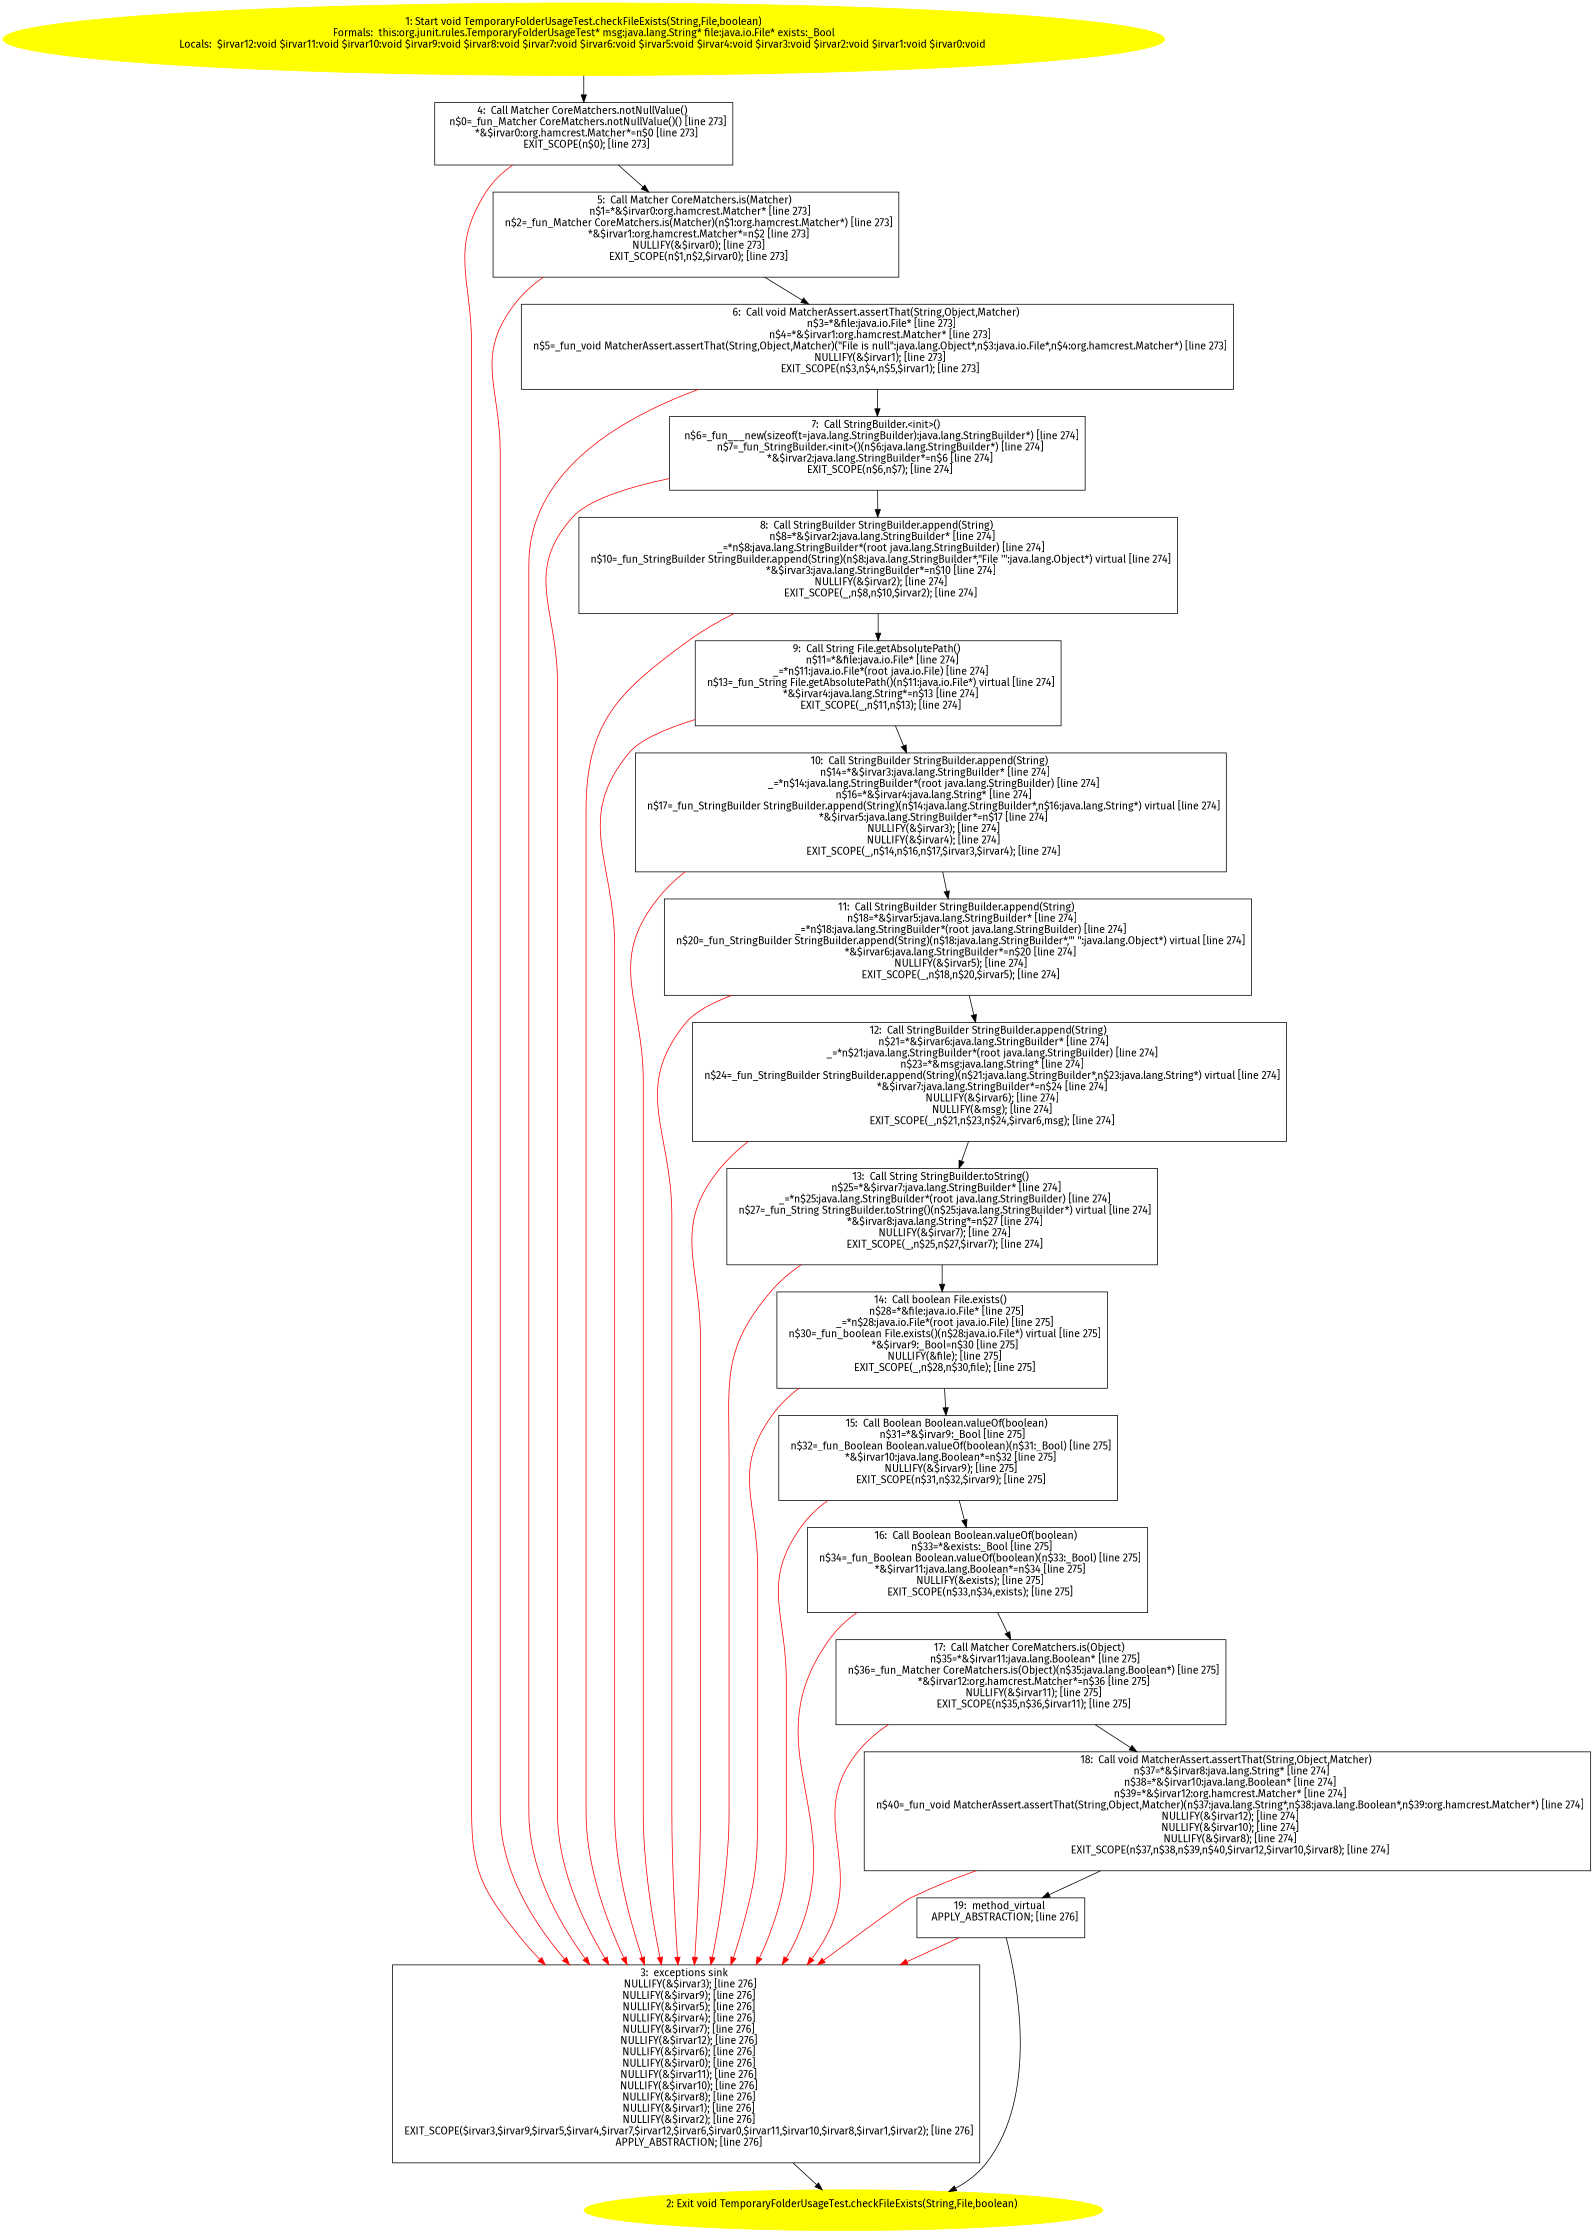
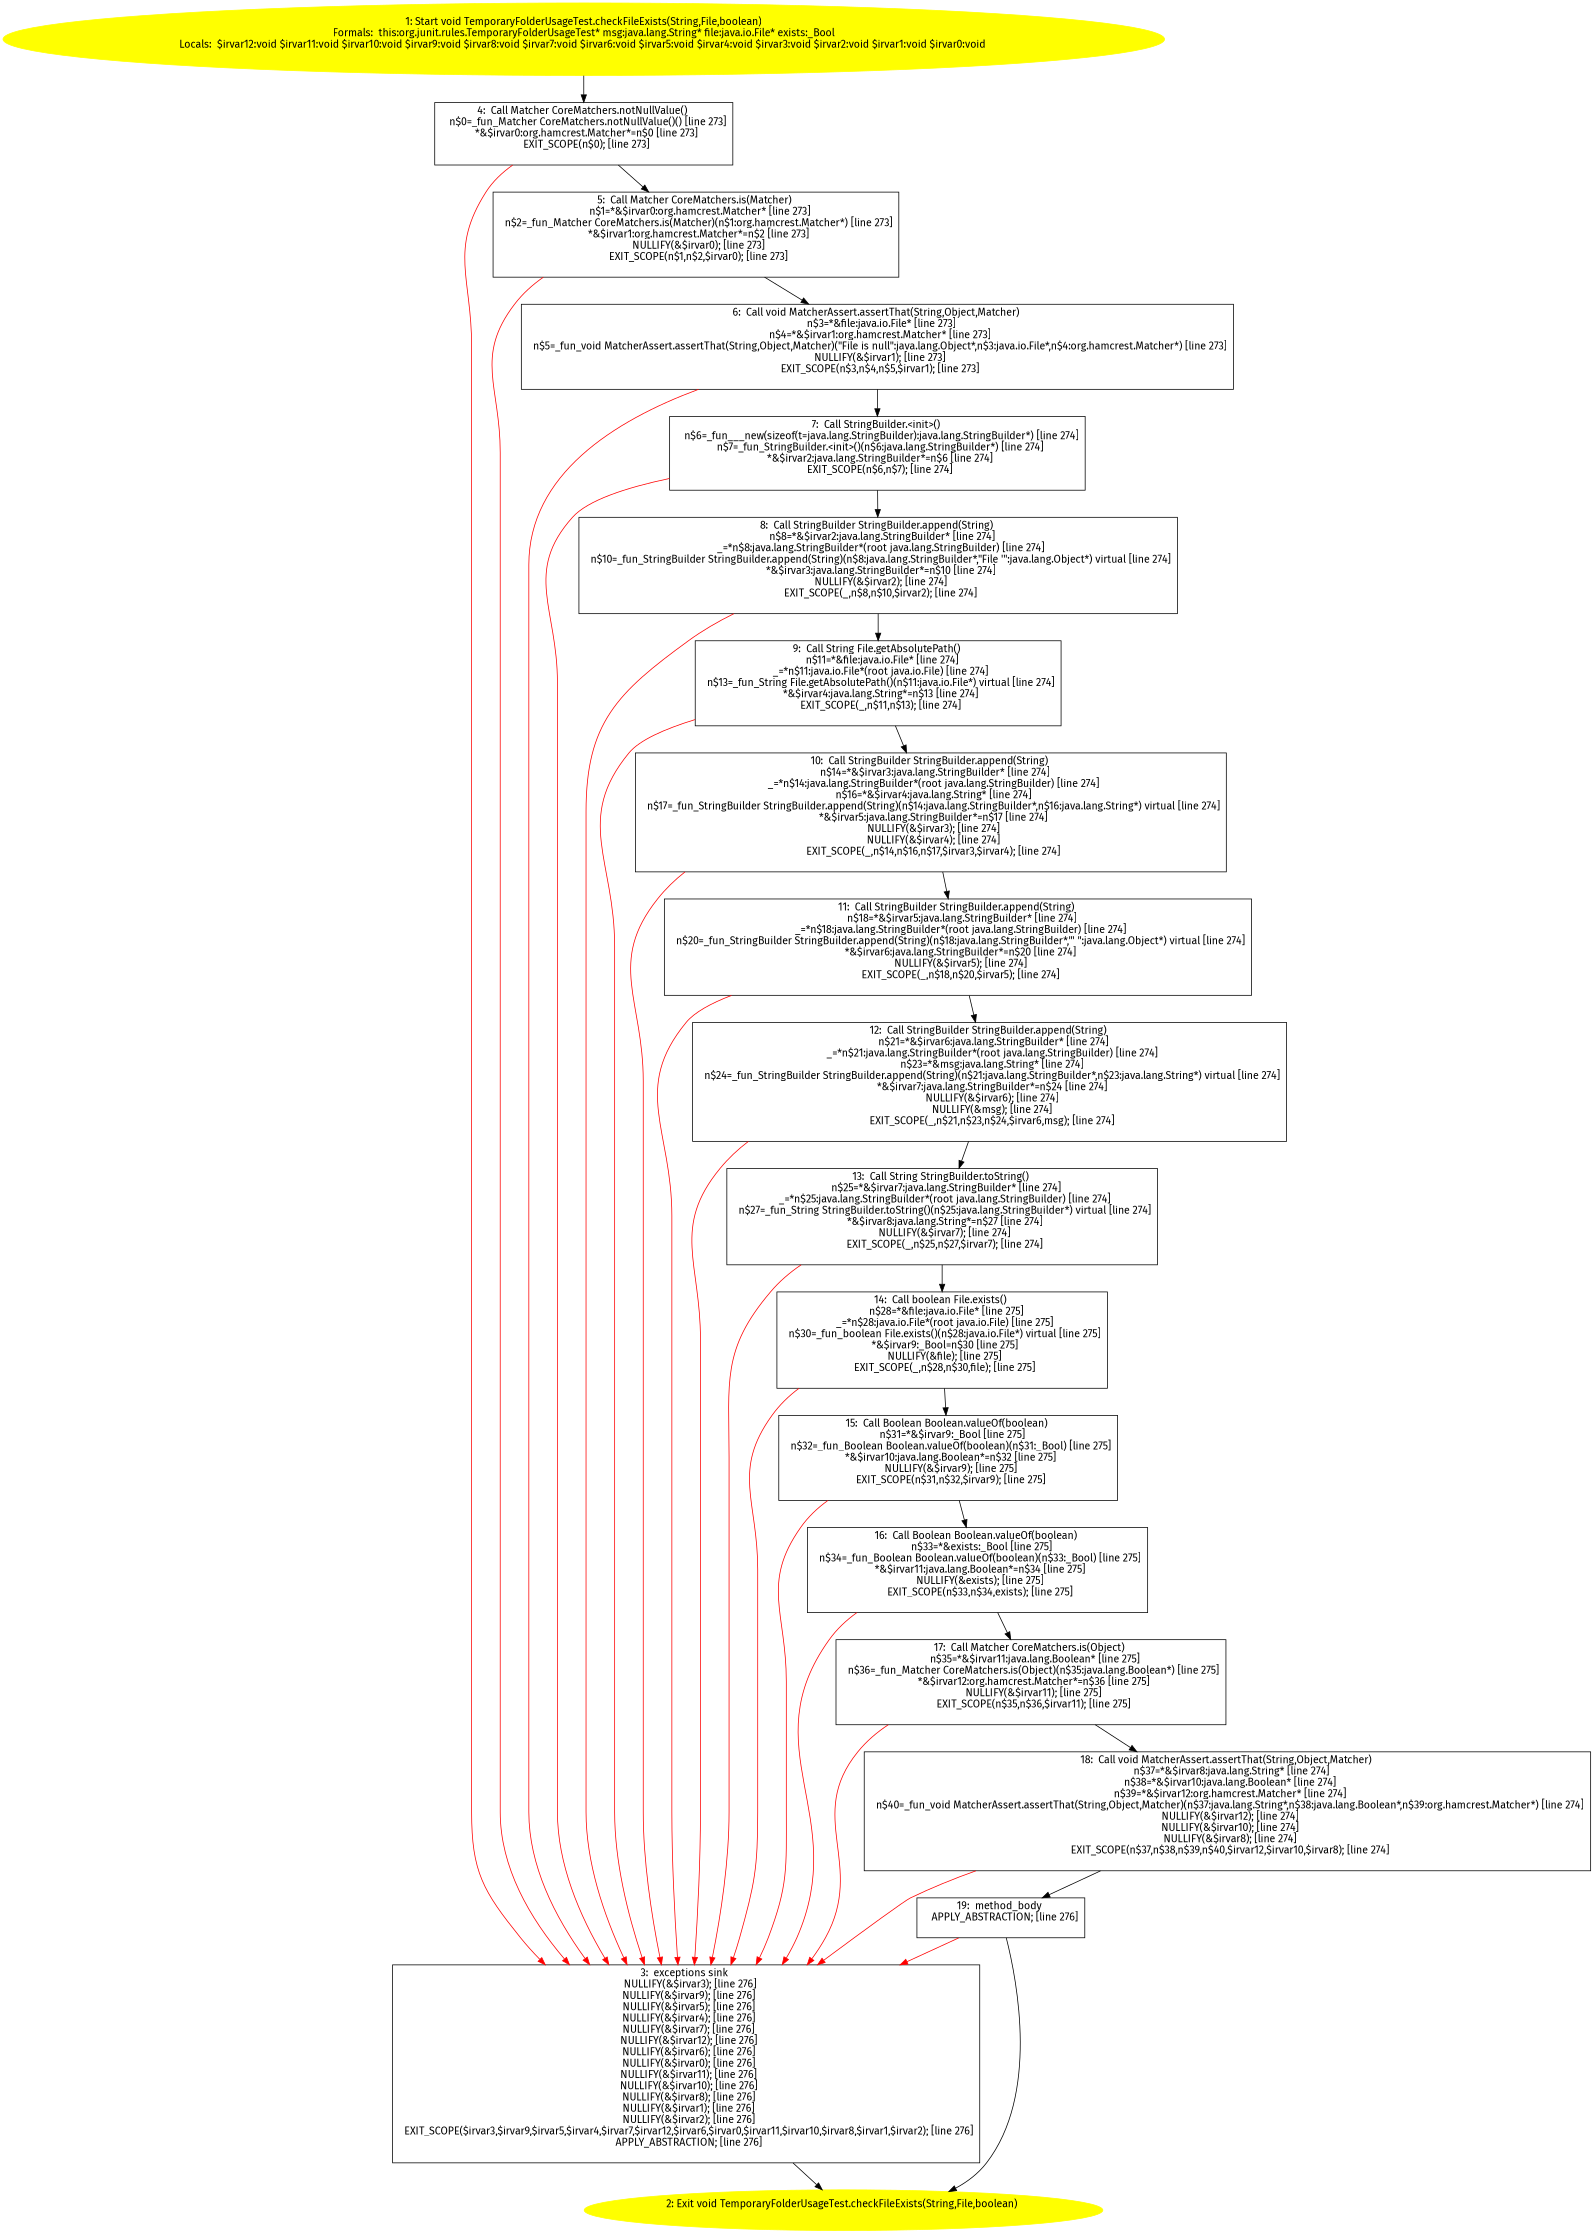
node "19:  method_virtual APPLY_ABSTRACTION; [line 276]": label "19:  method_virtual APPLY_ABSTRACTION; [line 276]" -> "19:  method_body APPLY_ABSTRACTION; [line 276]"
